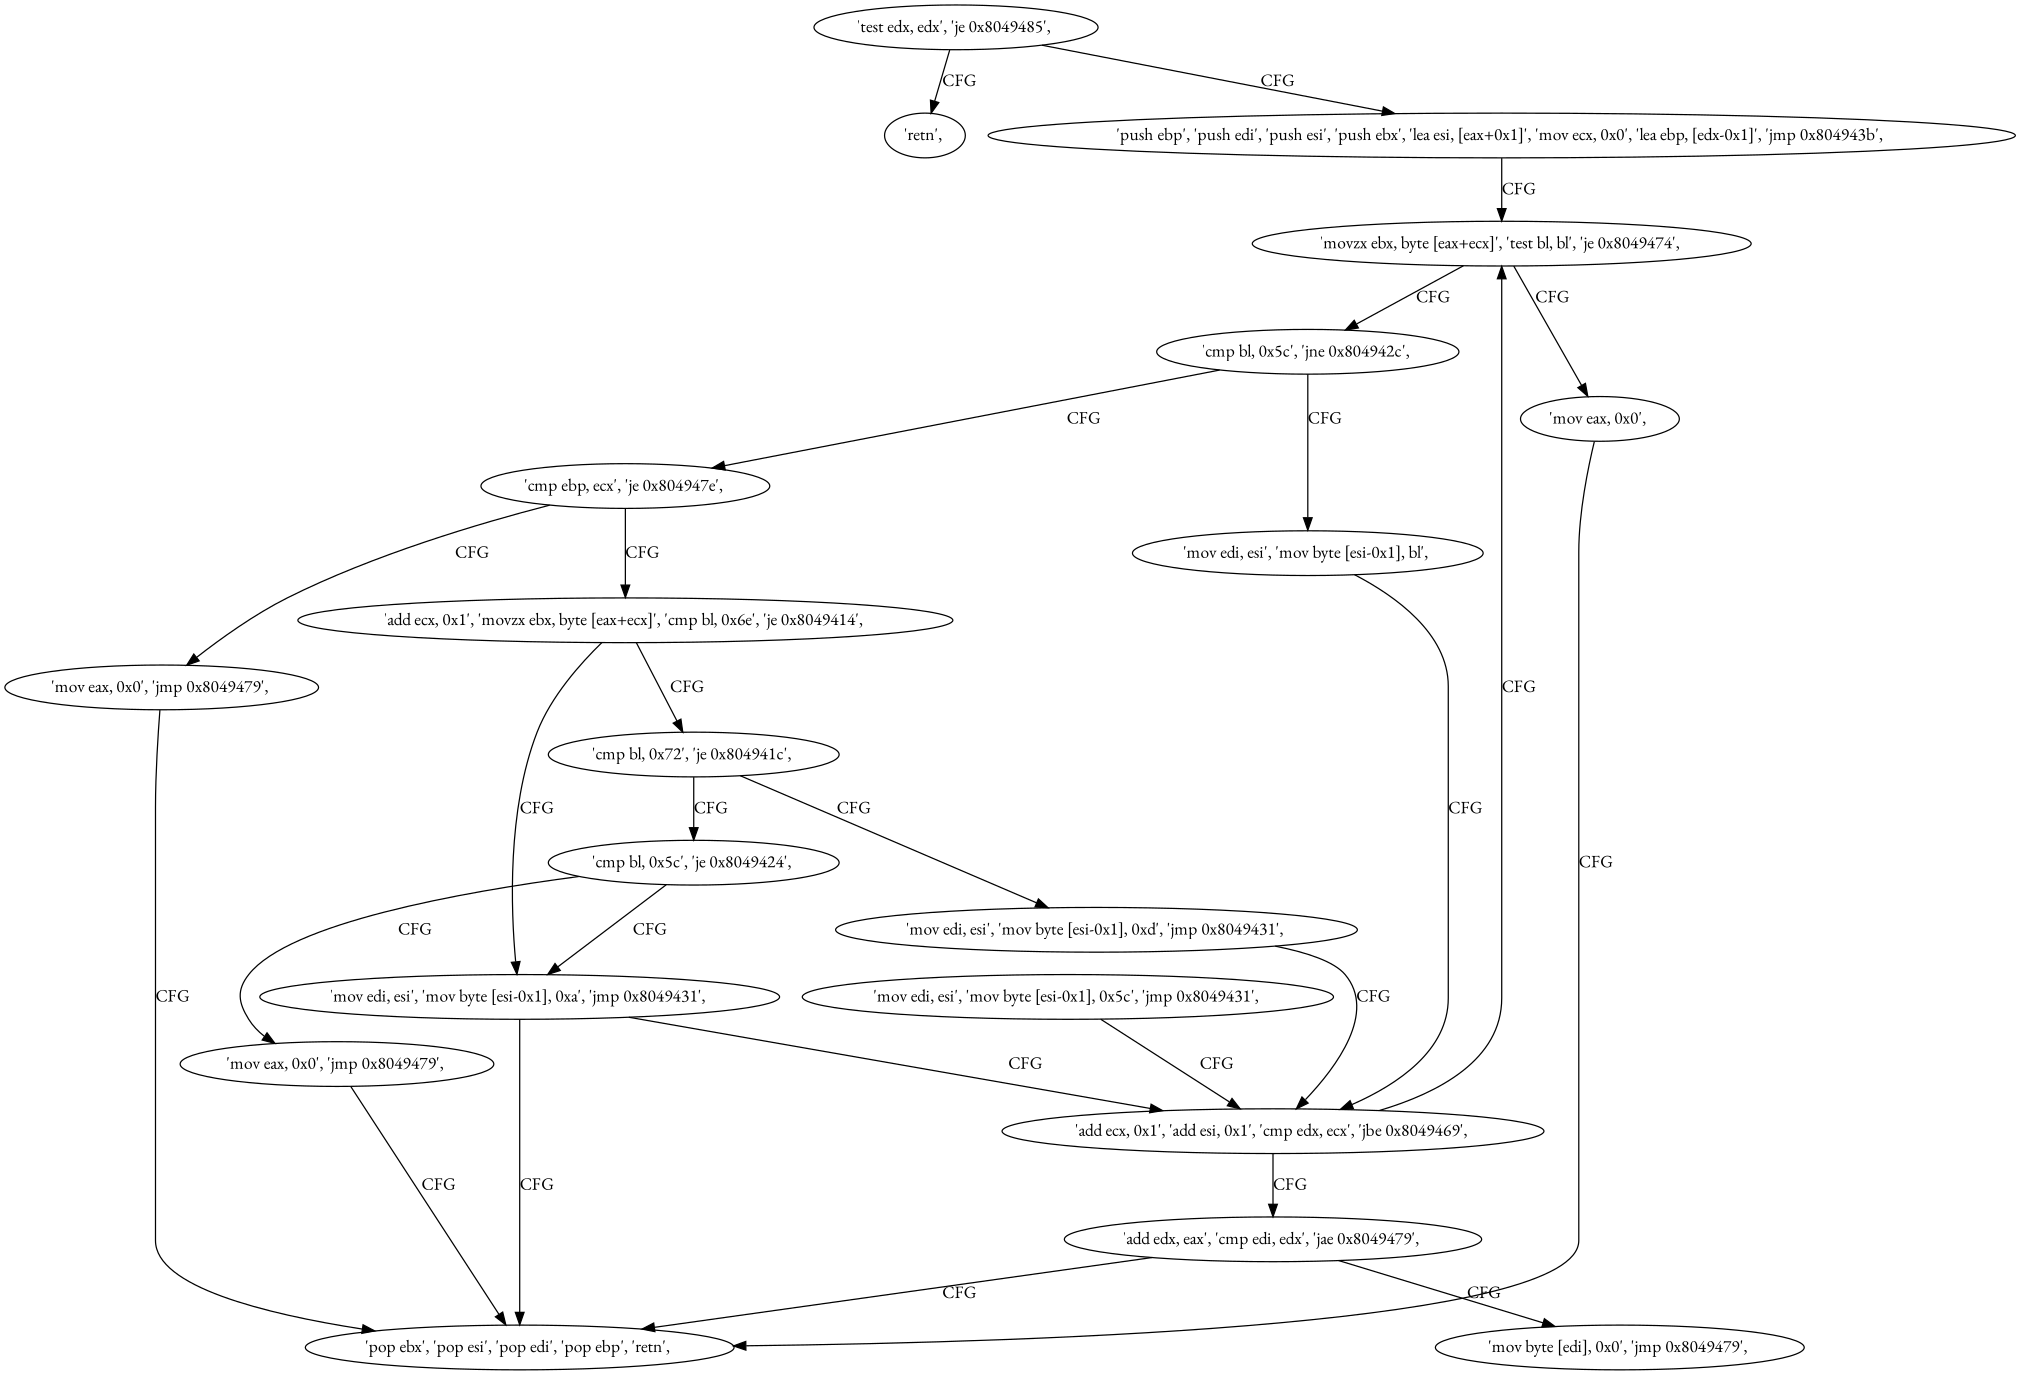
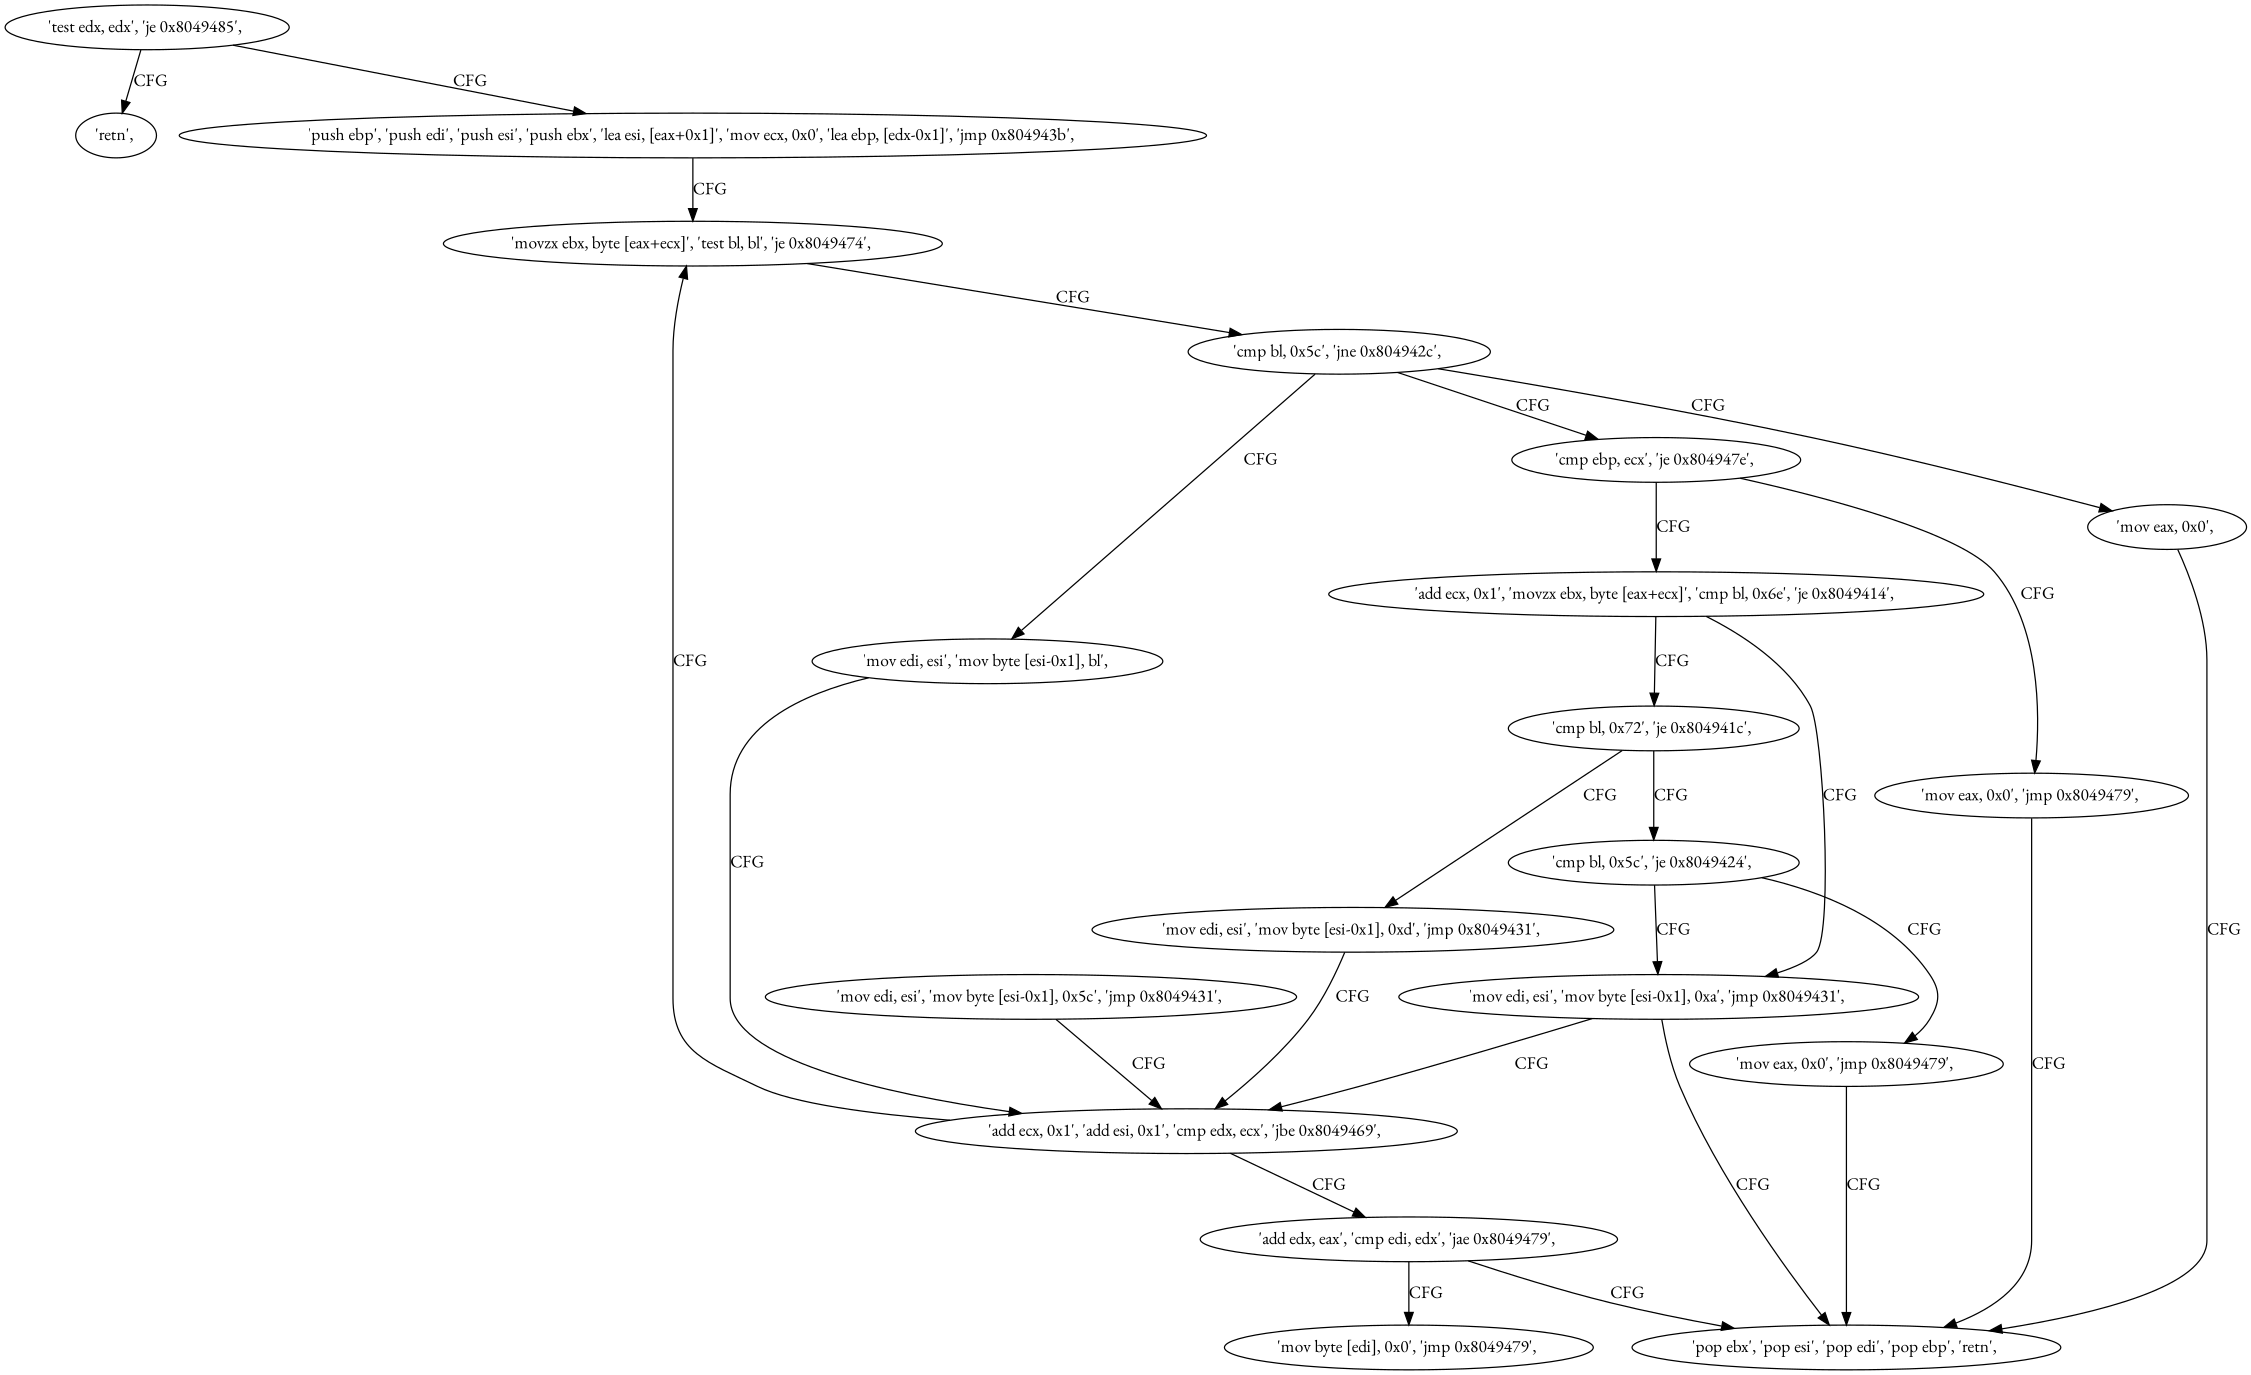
edge "'movzx ebx, byte [eax+ecx]', 'test bl, bl', 'je 0x8049474'," -> "'mov eax, 0x0',": now "'cmp bl, 0x5c', 'jne 0x804942c'," -> "'mov eax, 0x0',"
